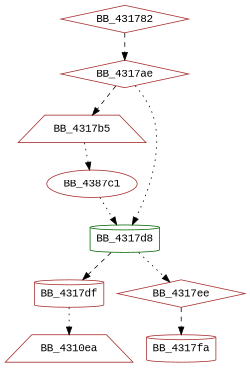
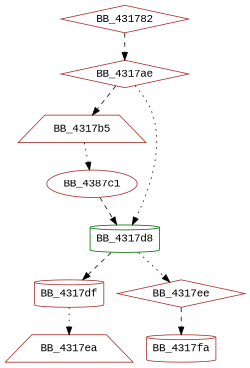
edge "BB_4387c1" -> "BB_4317d8": style dotted -> dashed
node "BB_4310ea": label "BB_4310ea" -> "BB_4317ea"
